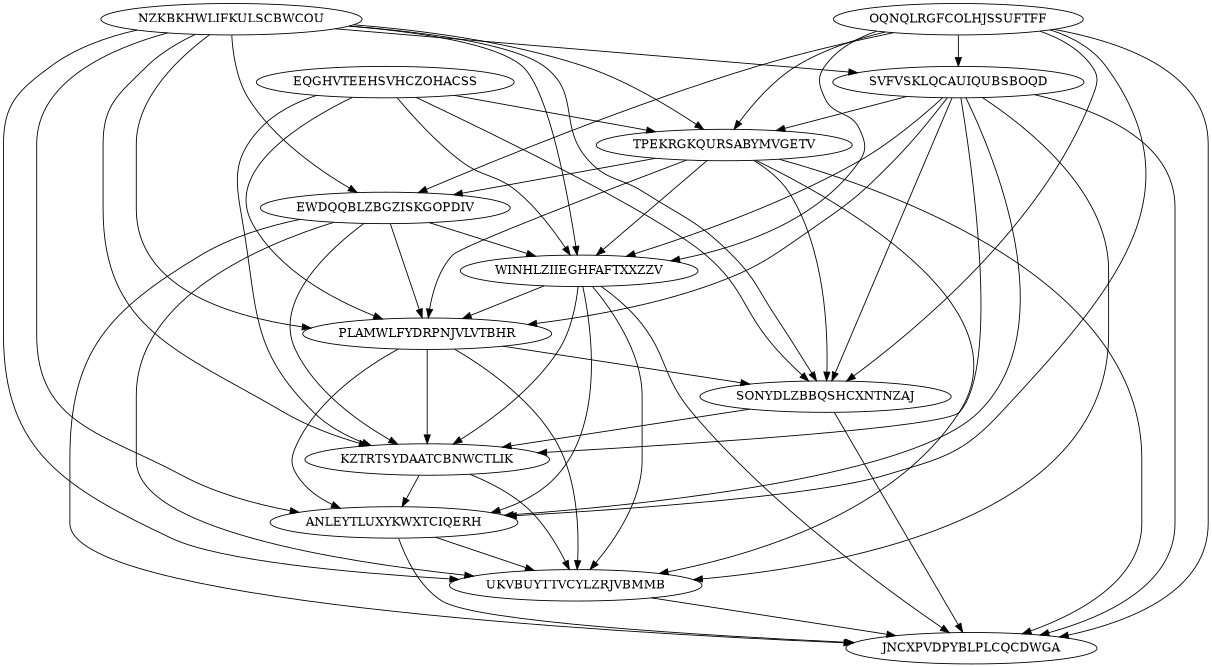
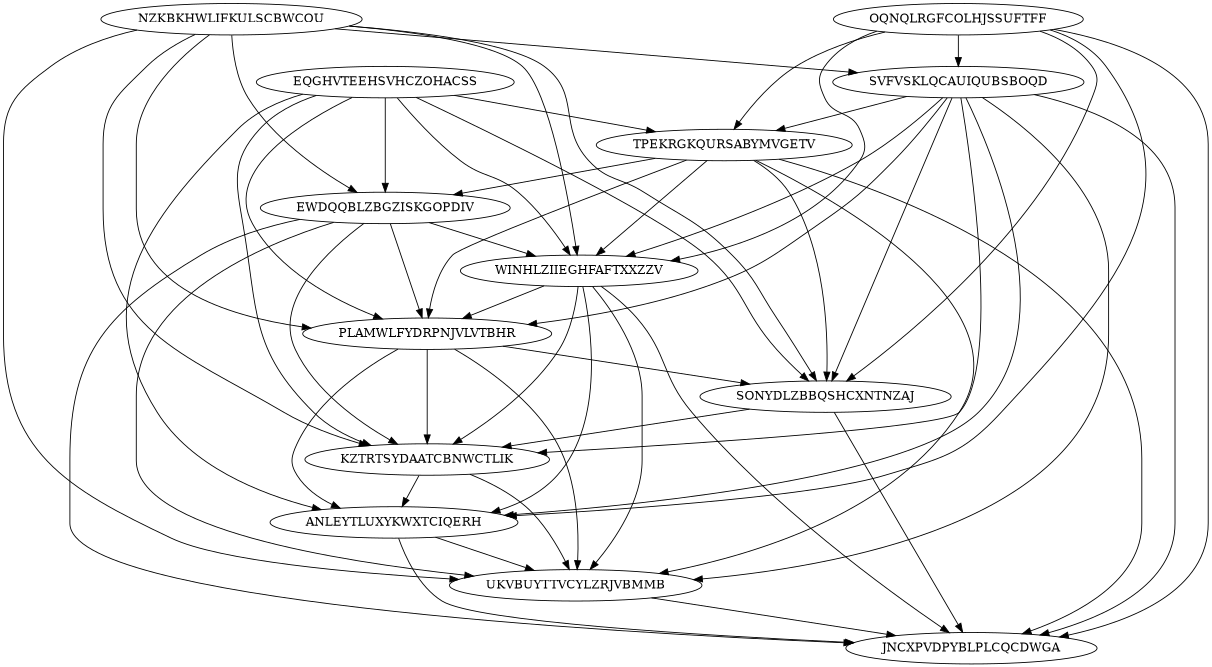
edge "NZKBKHWLIFKULSCBWCOU" -> "TPEKRGKQURSABYMVGETV": removed
edge "OQNQLRGFCOLHJSSUFTFF" -> "EWDQQBLZBGZISKGOPDIV": now "EQGHVTEEHSVHCZOHACSS" -> "EWDQQBLZBGZISKGOPDIV"
edge "NZKBKHWLIFKULSCBWCOU" -> "ANLEYTLUXYKWXTCIQERH": now "EQGHVTEEHSVHCZOHACSS" -> "ANLEYTLUXYKWXTCIQERH"
